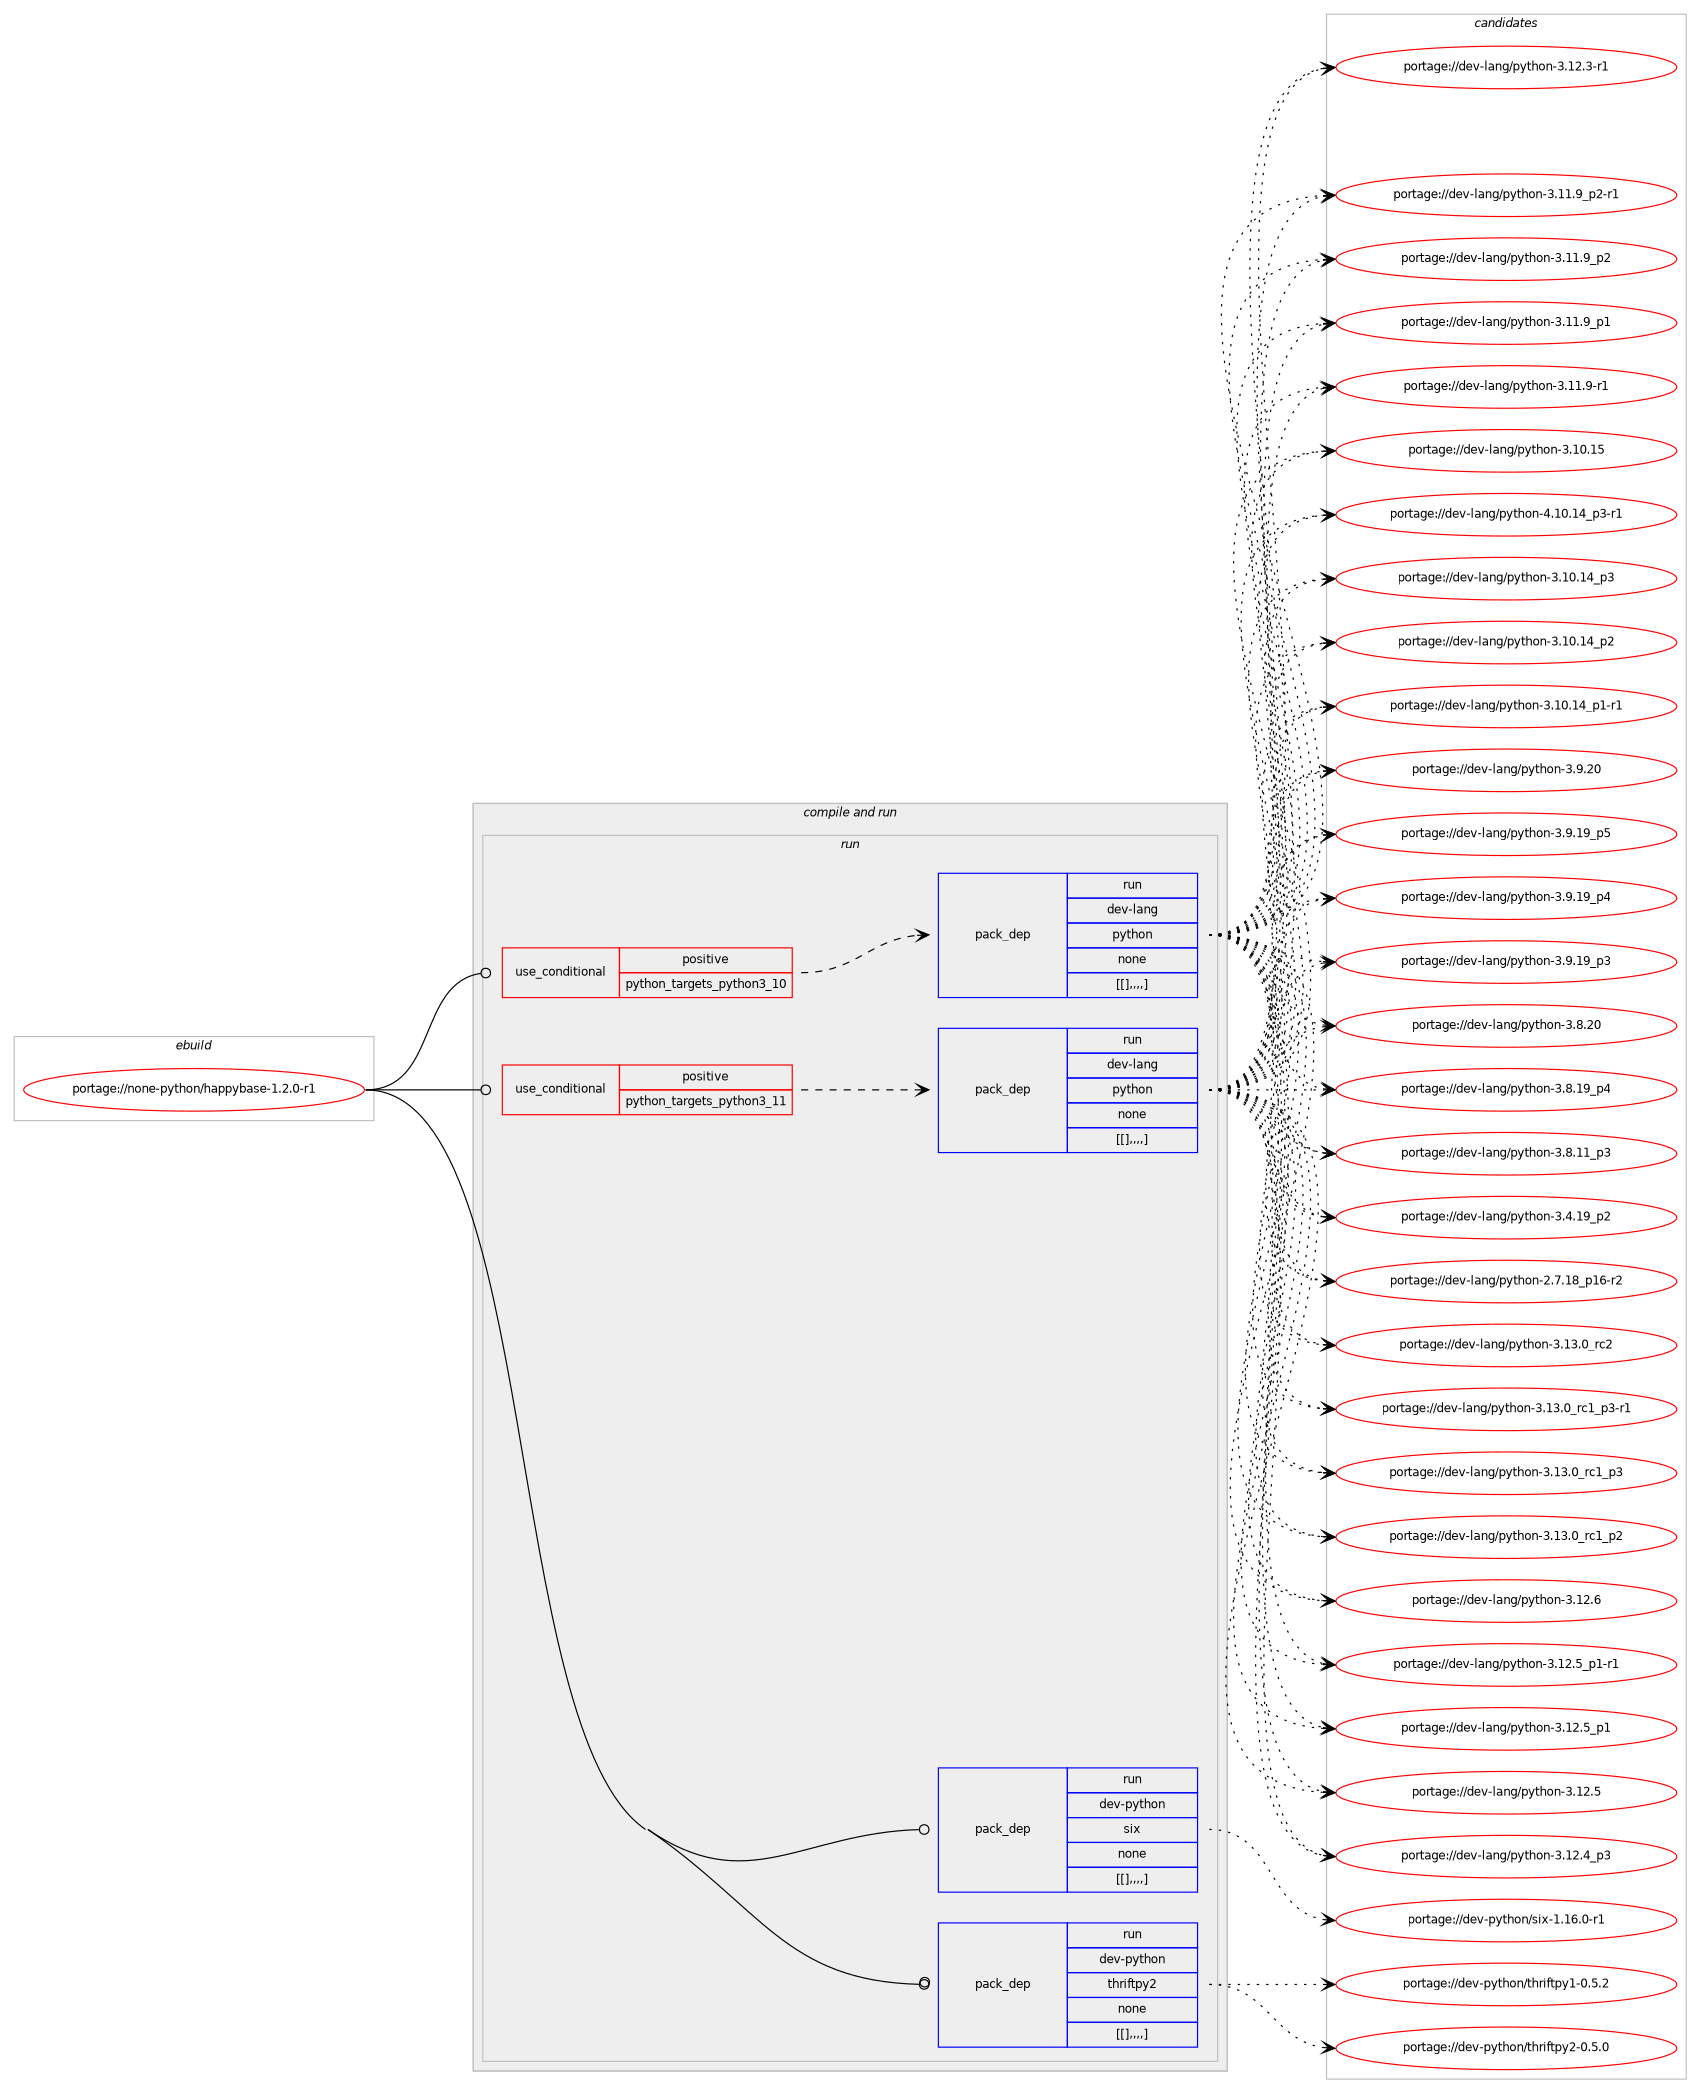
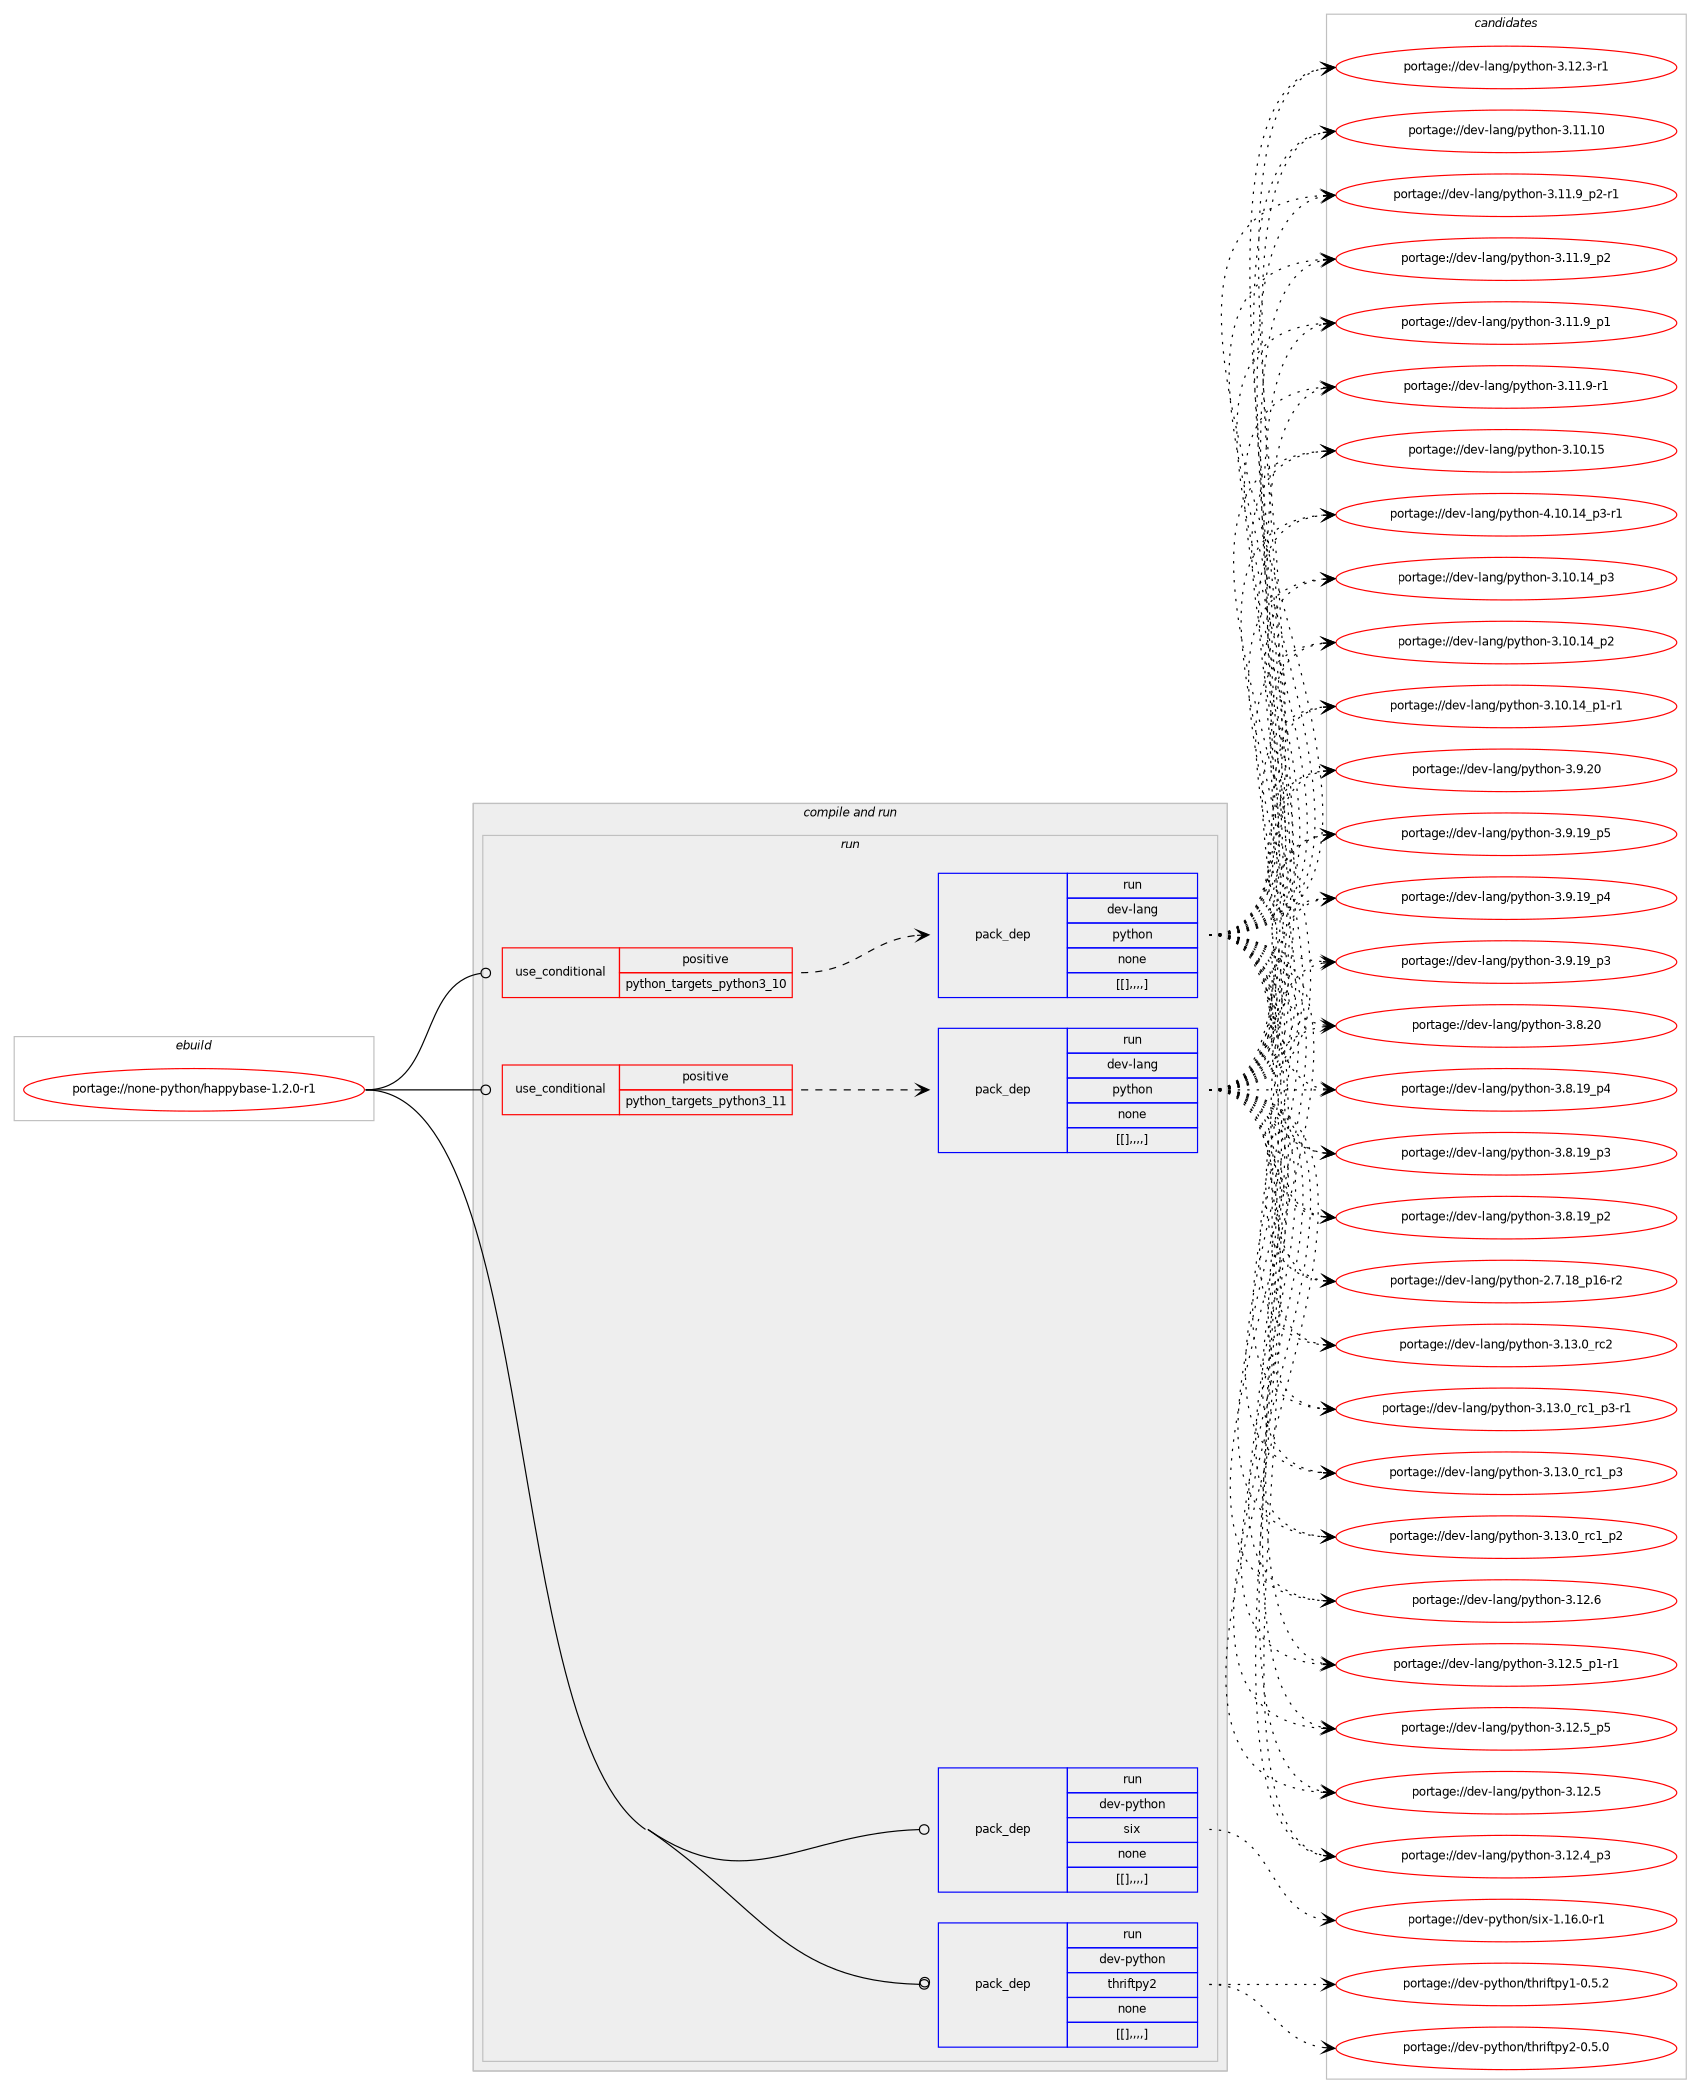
node "portage://dev-lang/python-3.11.10": added
node "portage://dev-lang/python-3.8.11_p3": label "portage://dev-lang/python-3.8.11_p3" -> "portage://dev-lang/python-3.8.19_p3"
node "portage://dev-lang/python-3.4.19_p2": label "portage://dev-lang/python-3.4.19_p2" -> "portage://dev-lang/python-3.8.19_p2"
node "portage://dev-lang/python-3.12.5_p1": label "portage://dev-lang/python-3.12.5_p1" -> "portage://dev-lang/python-3.12.5_p5"
